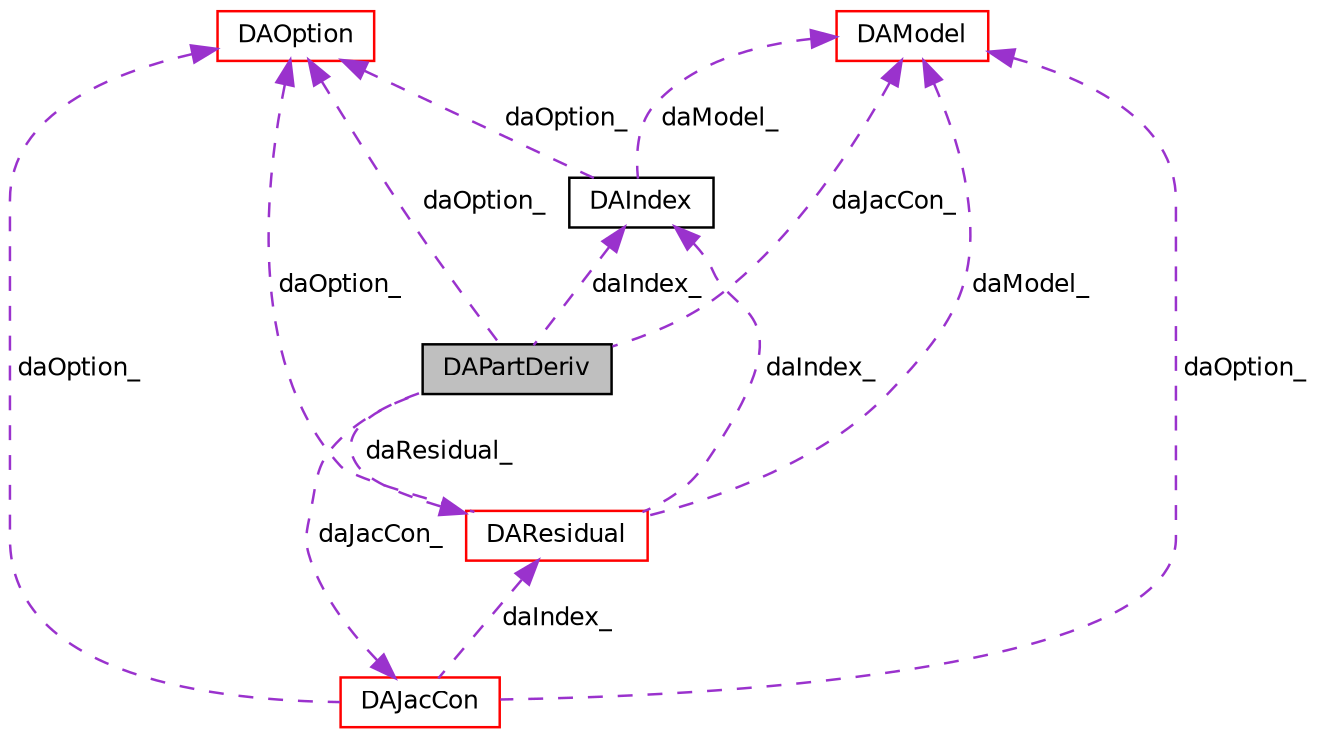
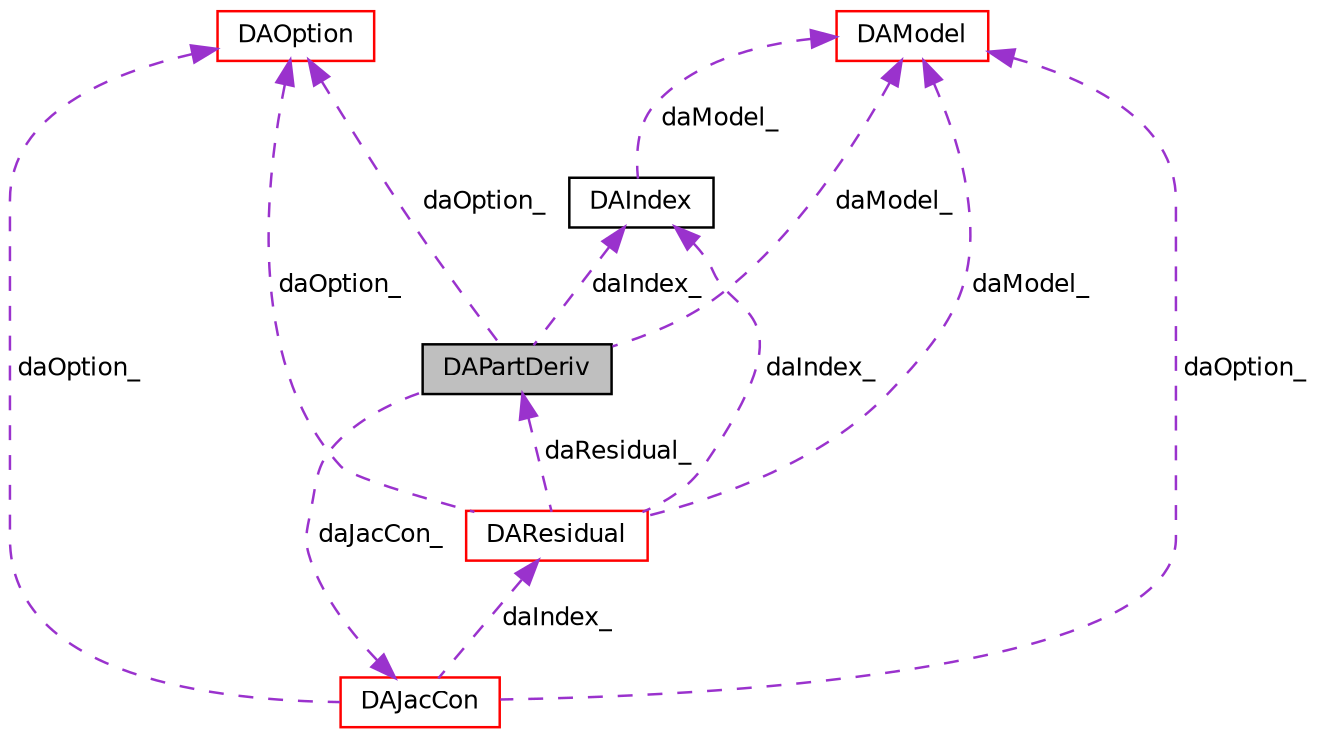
edge "DAIndex" -> "DAOption": removed, label "daOption_"
edge "DAPartDeriv" -> "DAModel": label " daJacCon_" -> " daModel_"
edge "DAPartDeriv" -> "DAResidual": reversed
